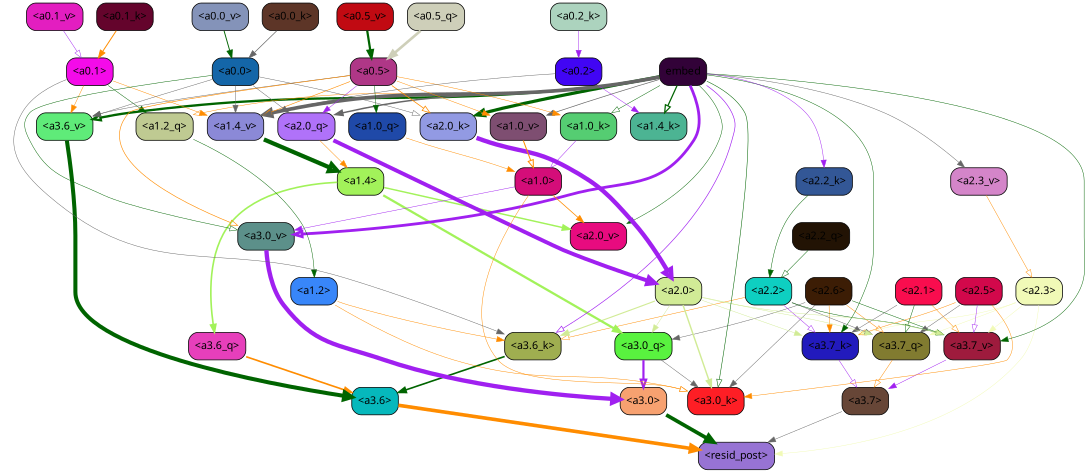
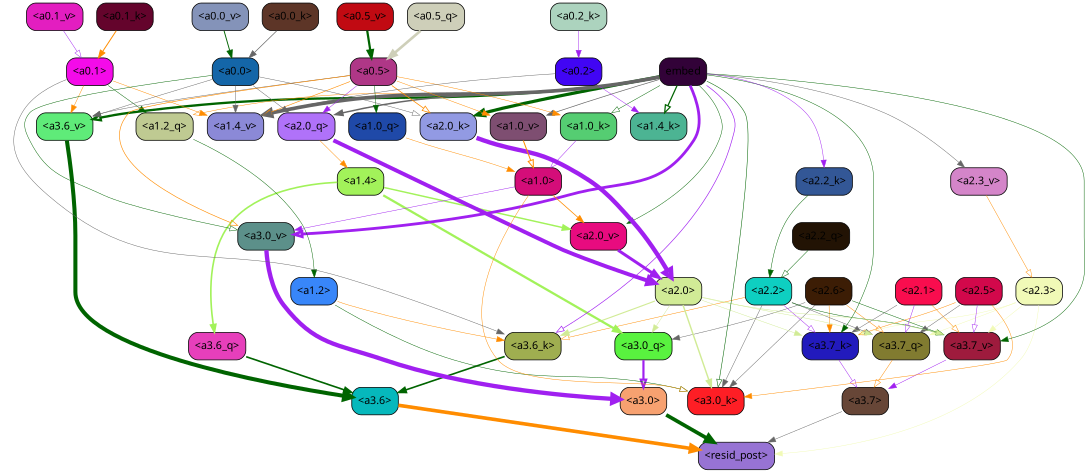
edge "<a1.4_v>" -> "<a1.4>": removed
edge "<a2.0_v>" -> "<a2.0>": added
edge "<a2.1>" -> "<a3.7_q>": color darkgreen -> purple
edge "<a1.2>" -> "<a3.0_k>": color darkorange -> darkgreen
edge "<a3.0_q>" -> "<a3.0_k>": now "<a2.2>" -> "<a3.0_k>"
edge "<a3.6_q>" -> "<a3.6>": color darkorange -> darkgreen
